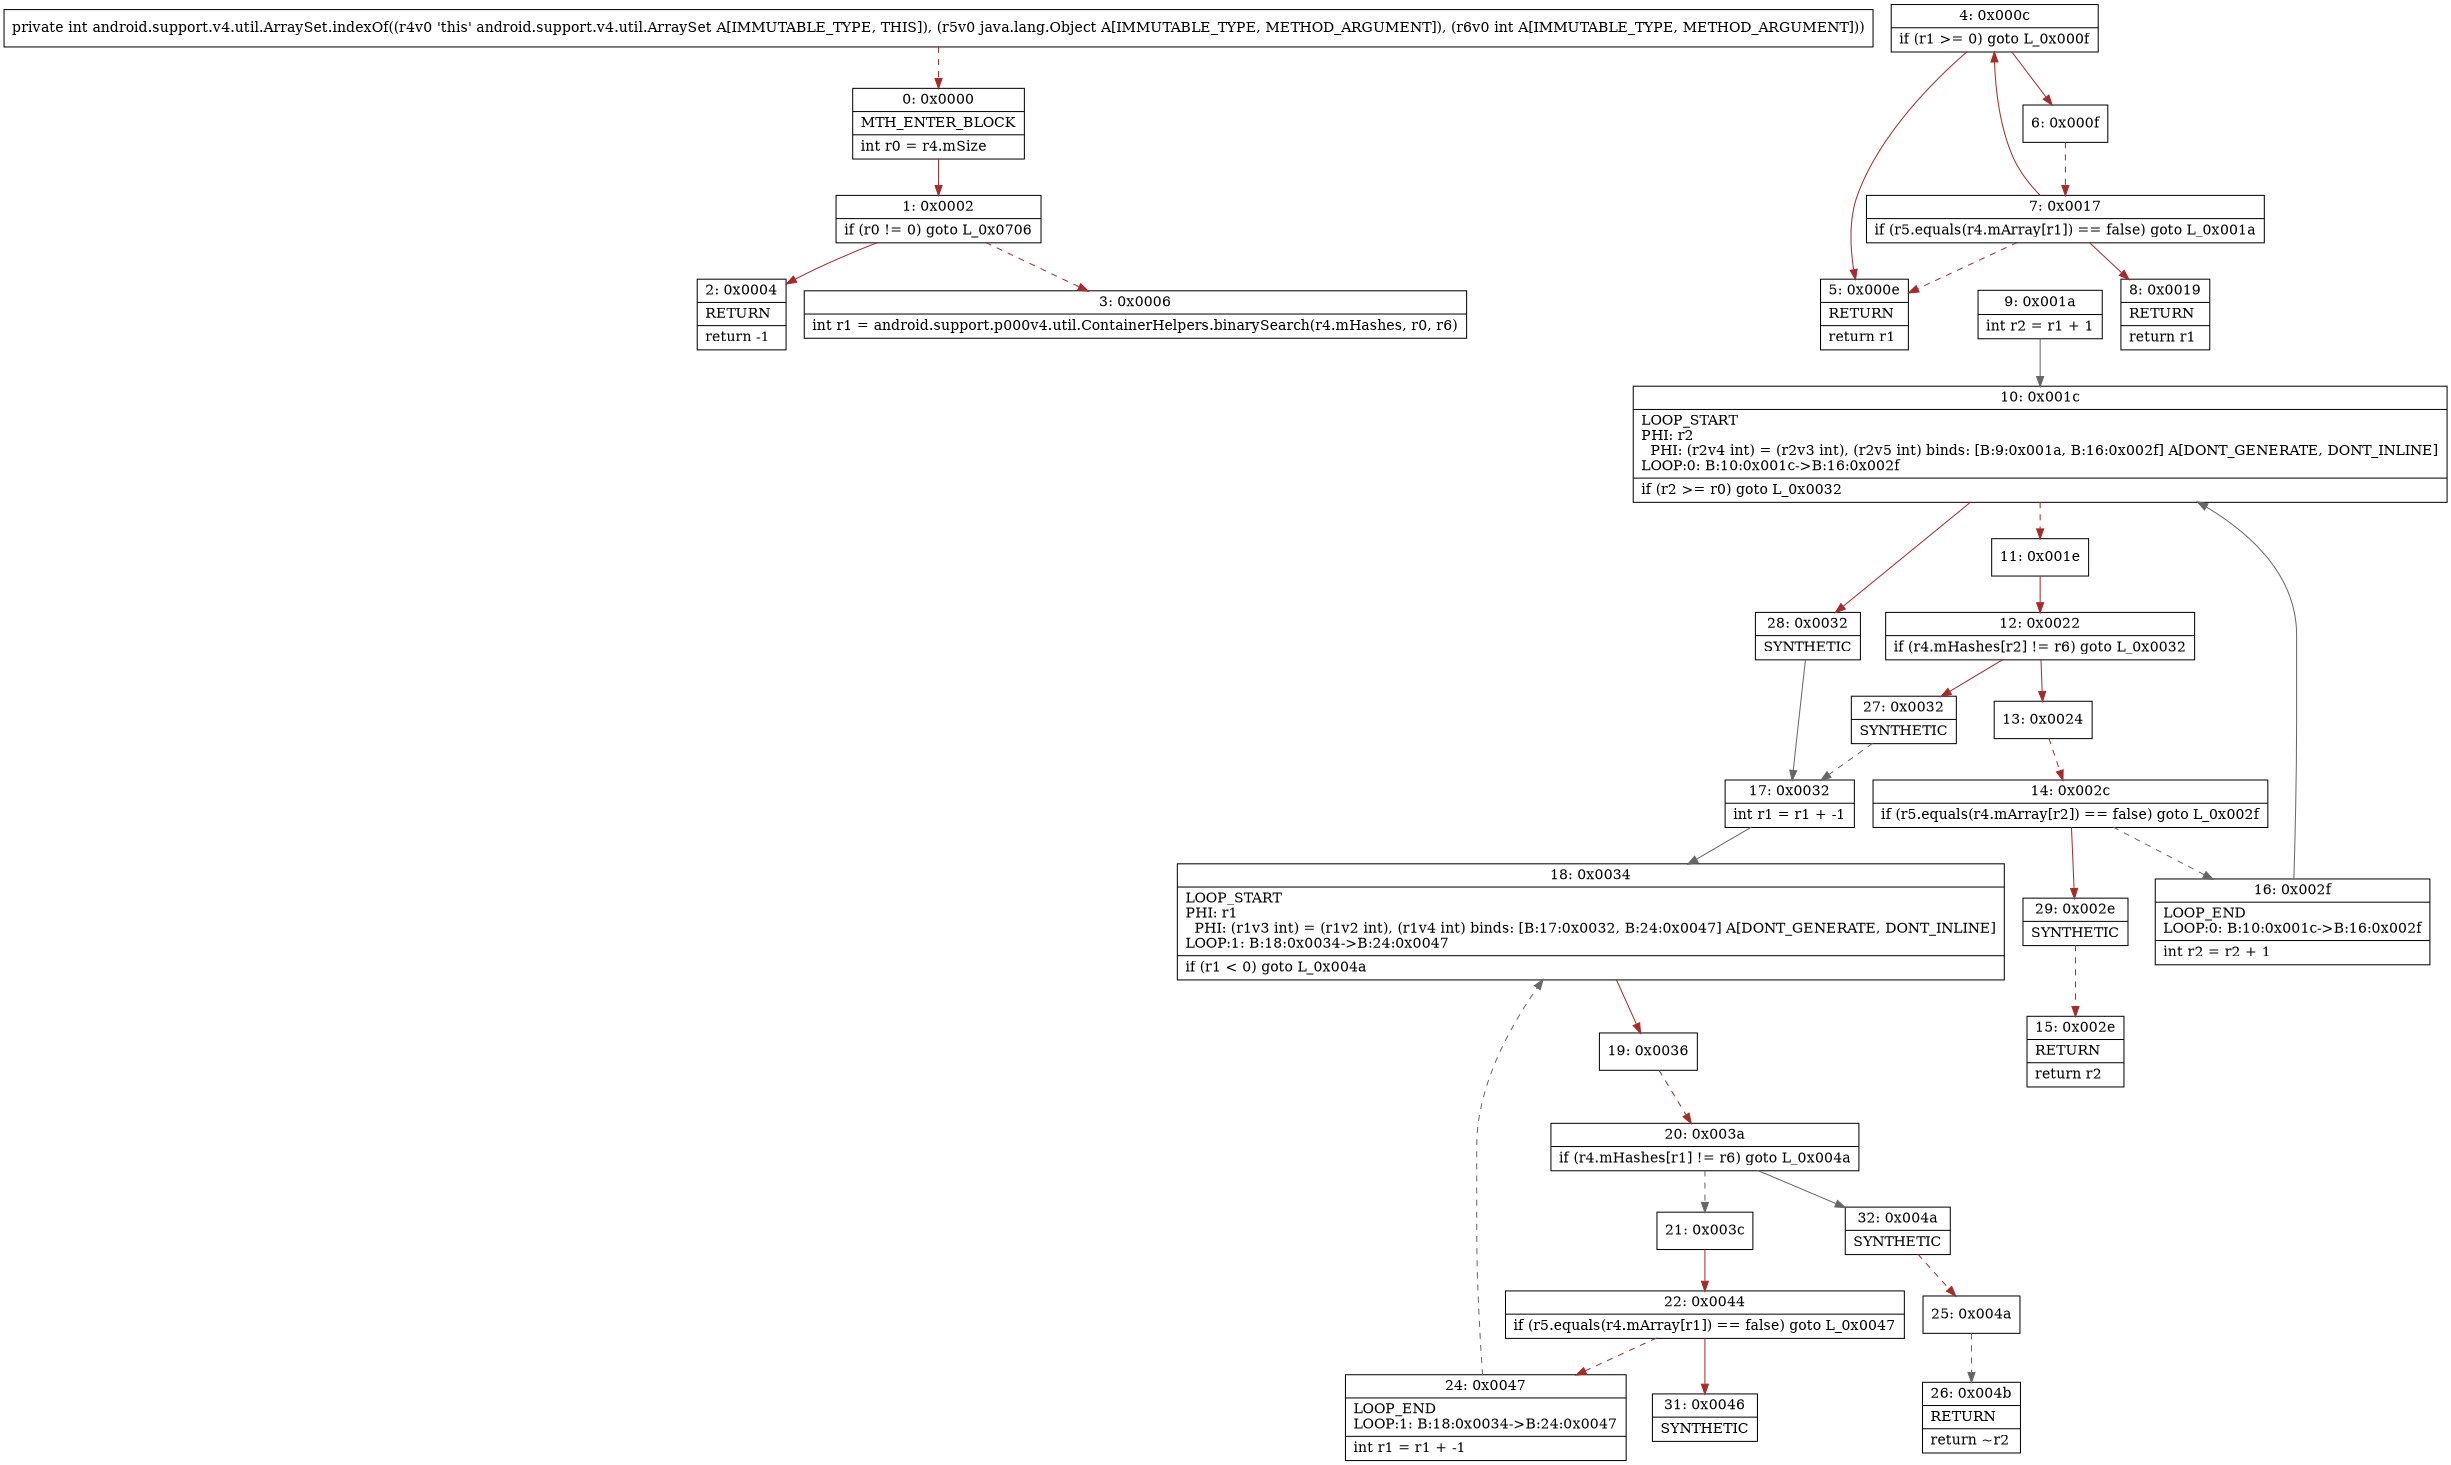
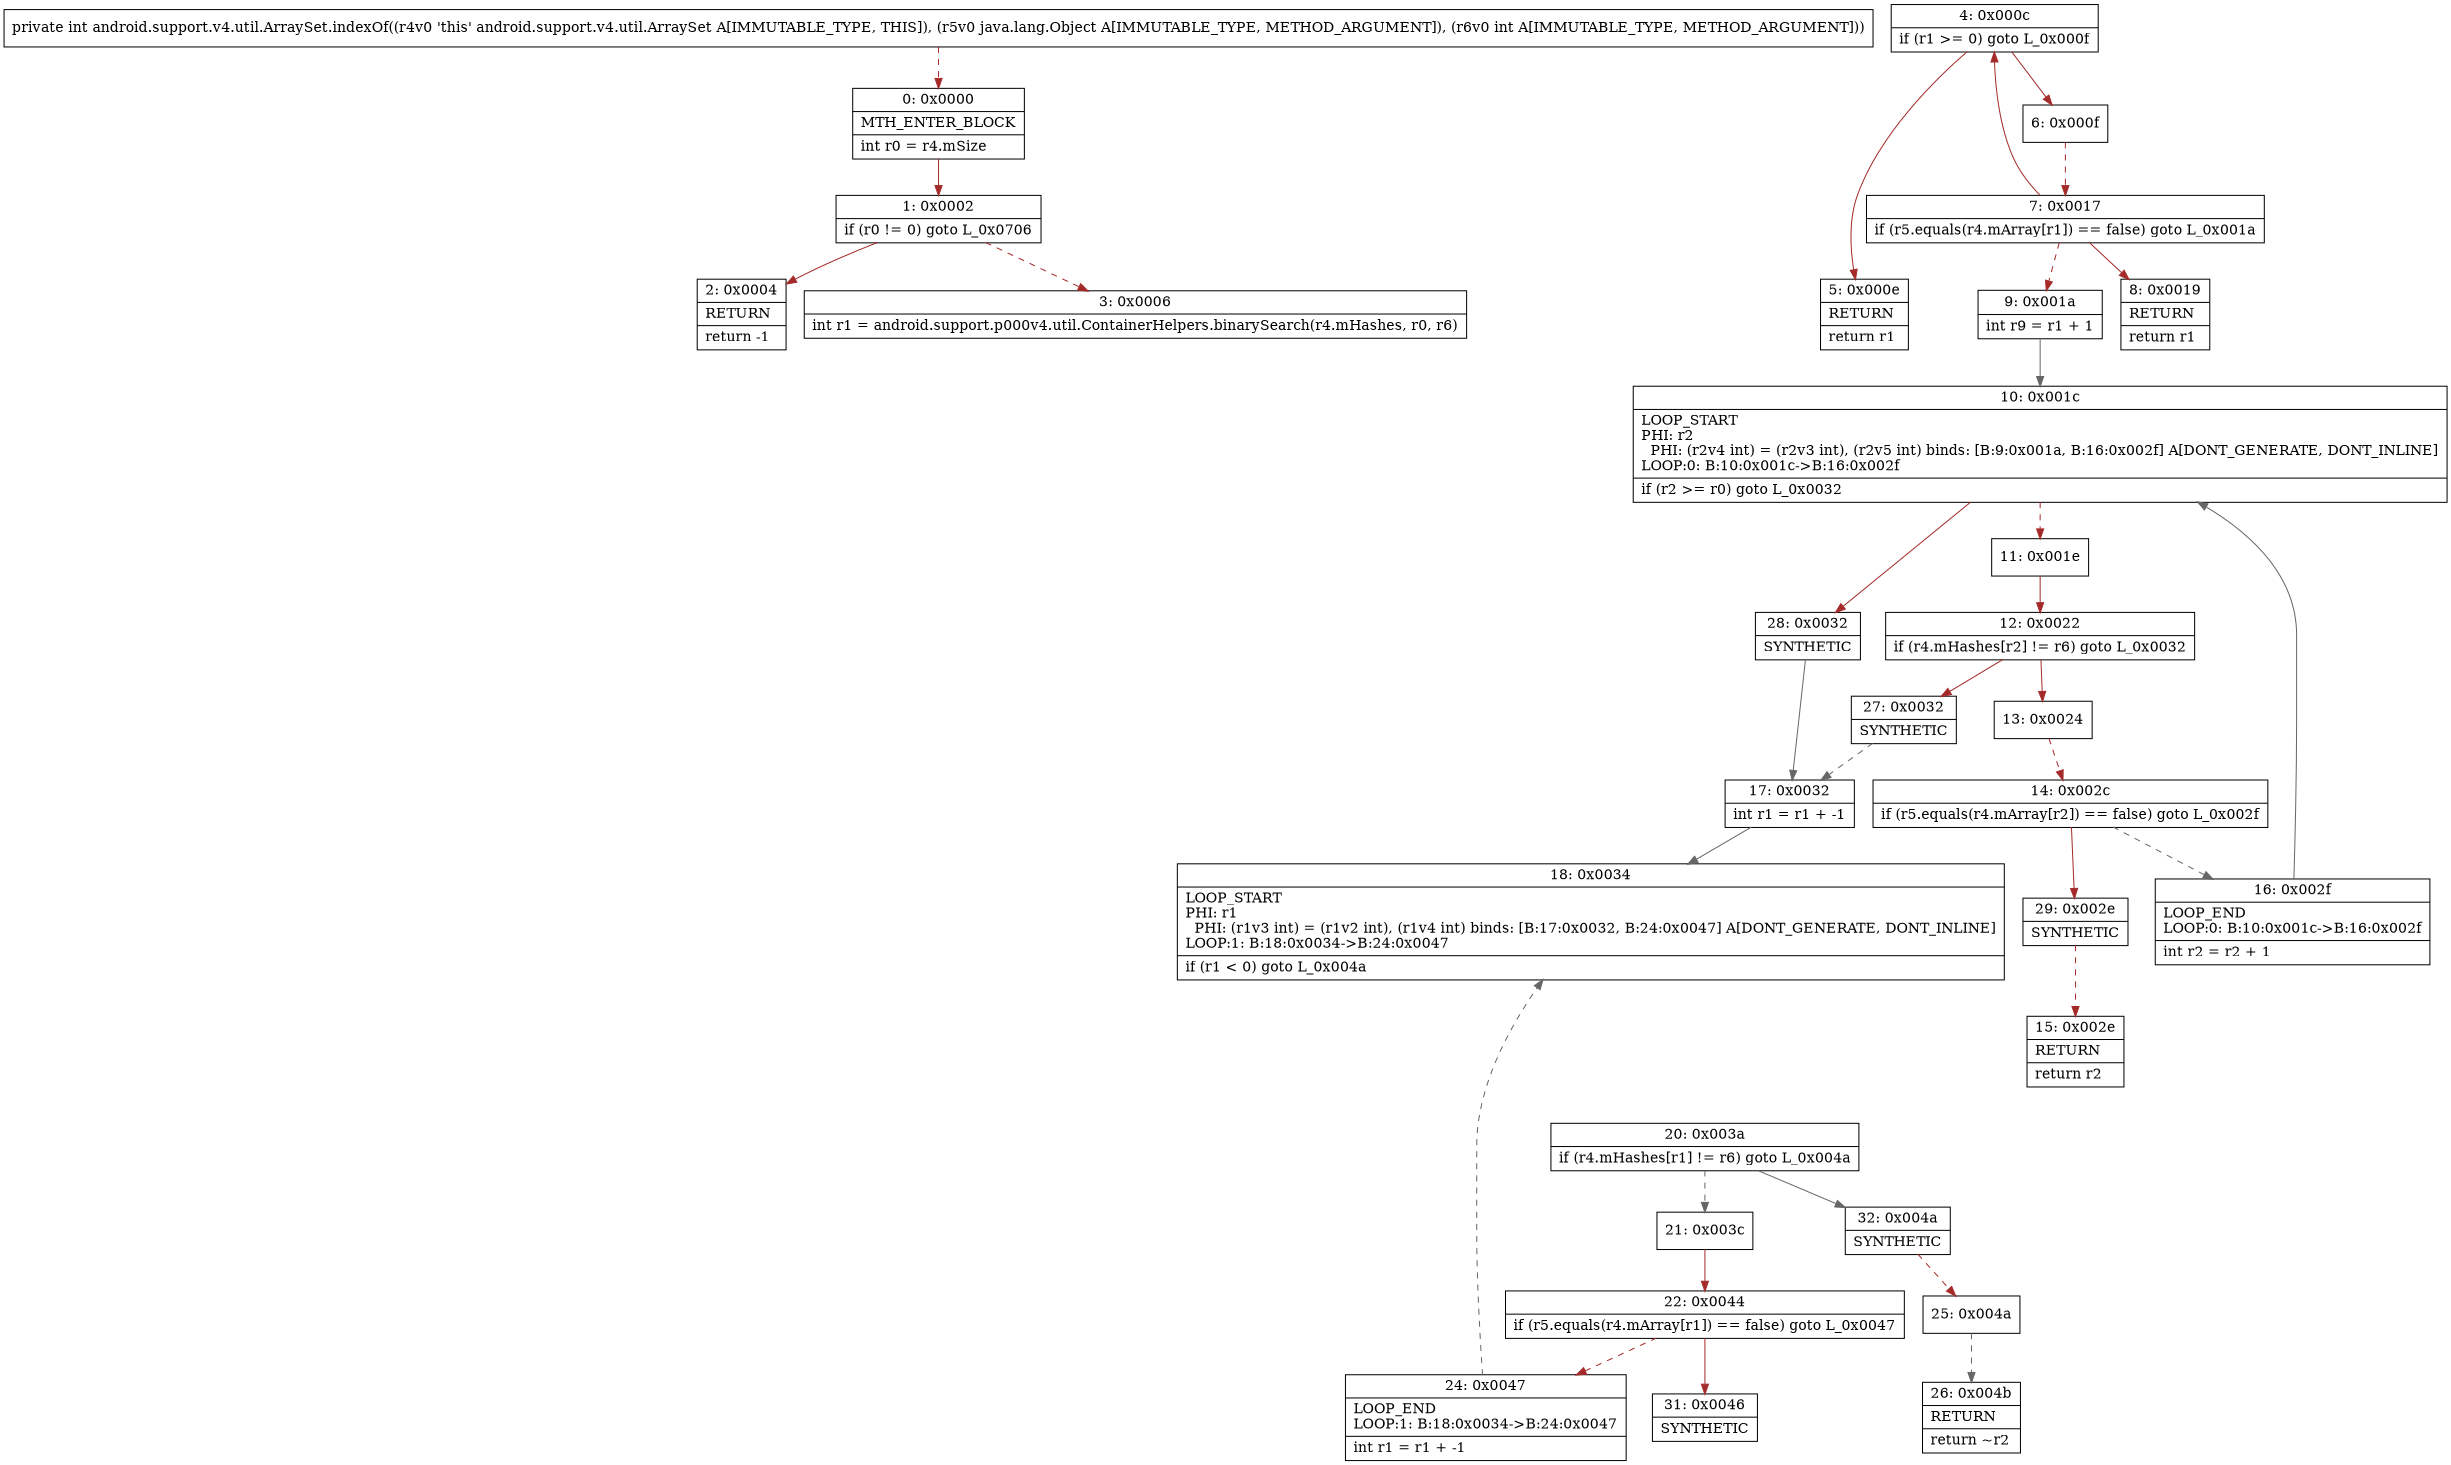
edge "7: 0x0017" -> "5: 0x000e": now "7: 0x0017" -> "9: 0x001a"
node "9: 0x001a": text "int r2 = r1 + 1" -> "int r9 = r1 + 1"
node "19: 0x0036": removed
